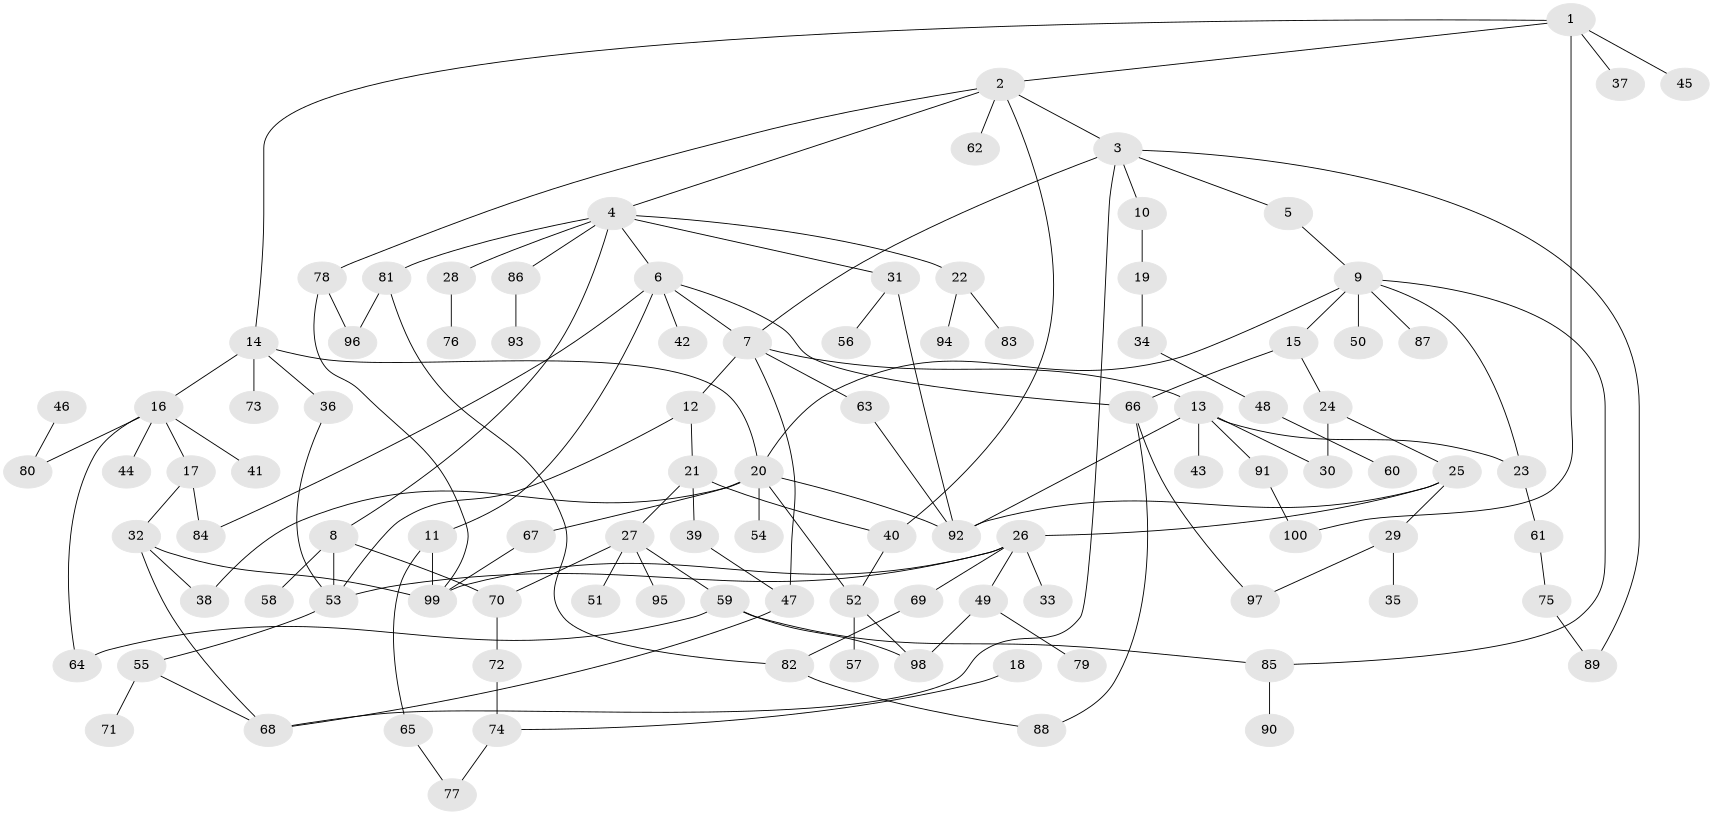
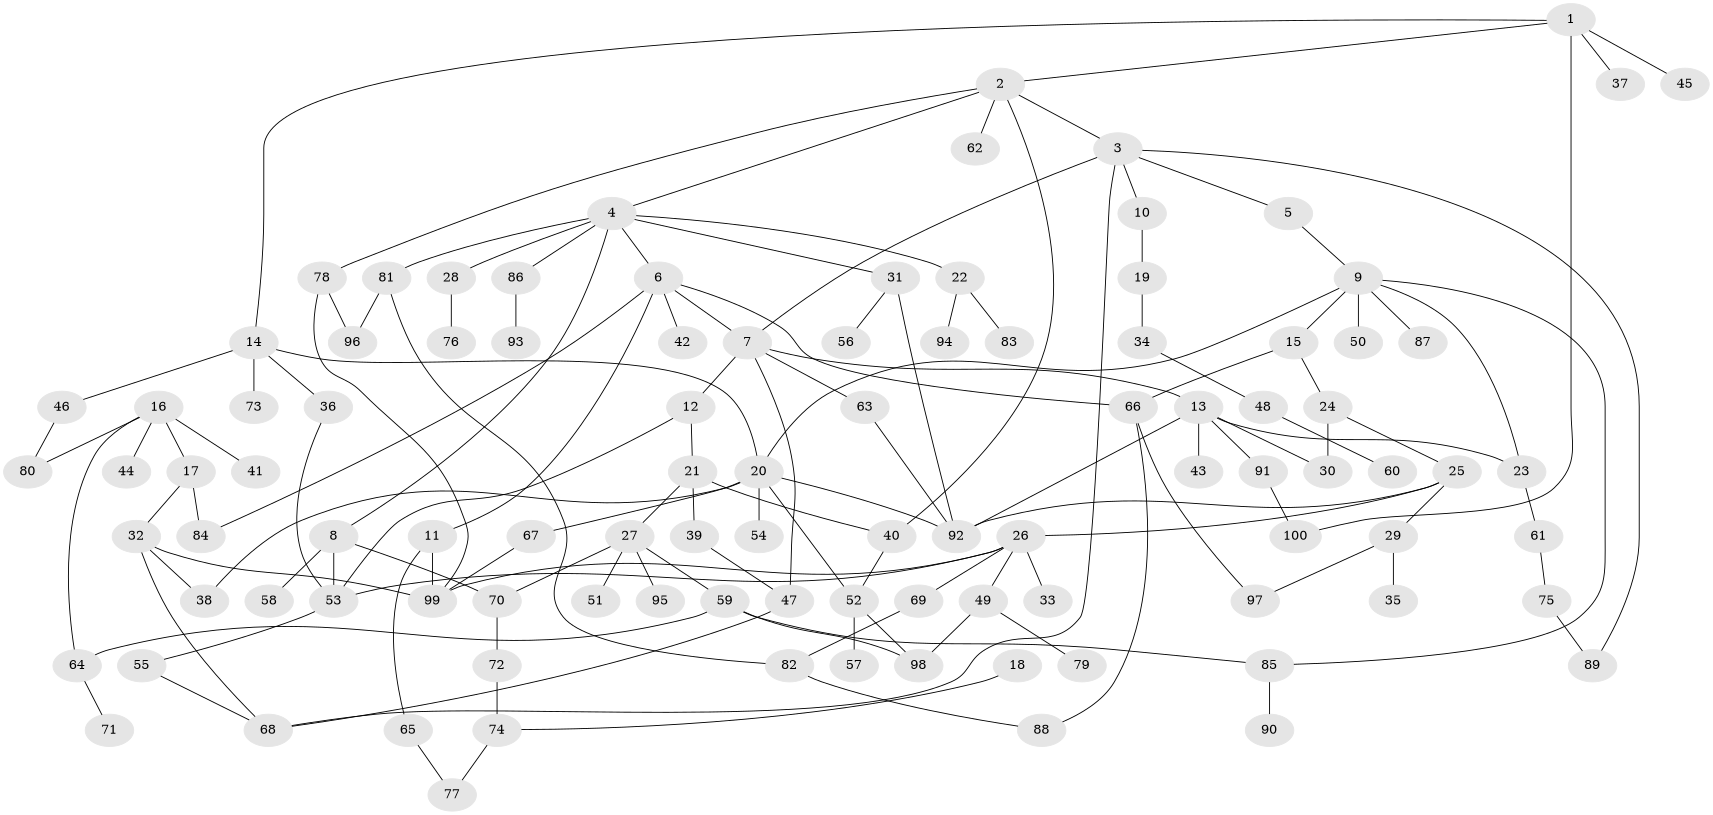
edge "14" -- "16": now "14" -- "46"
edge "55" -- "71": now "64" -- "71"
